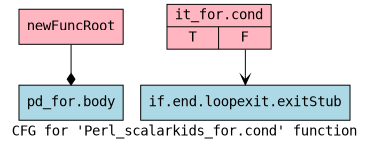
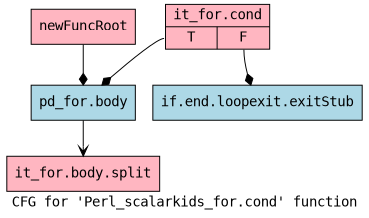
edge "it_for.cond" -> "pd_for.body": added
edge "it_for.cond" -> "if.end.loopexit.exitStub": arrowhead vee -> diamond
node "it_for.body.split": added
